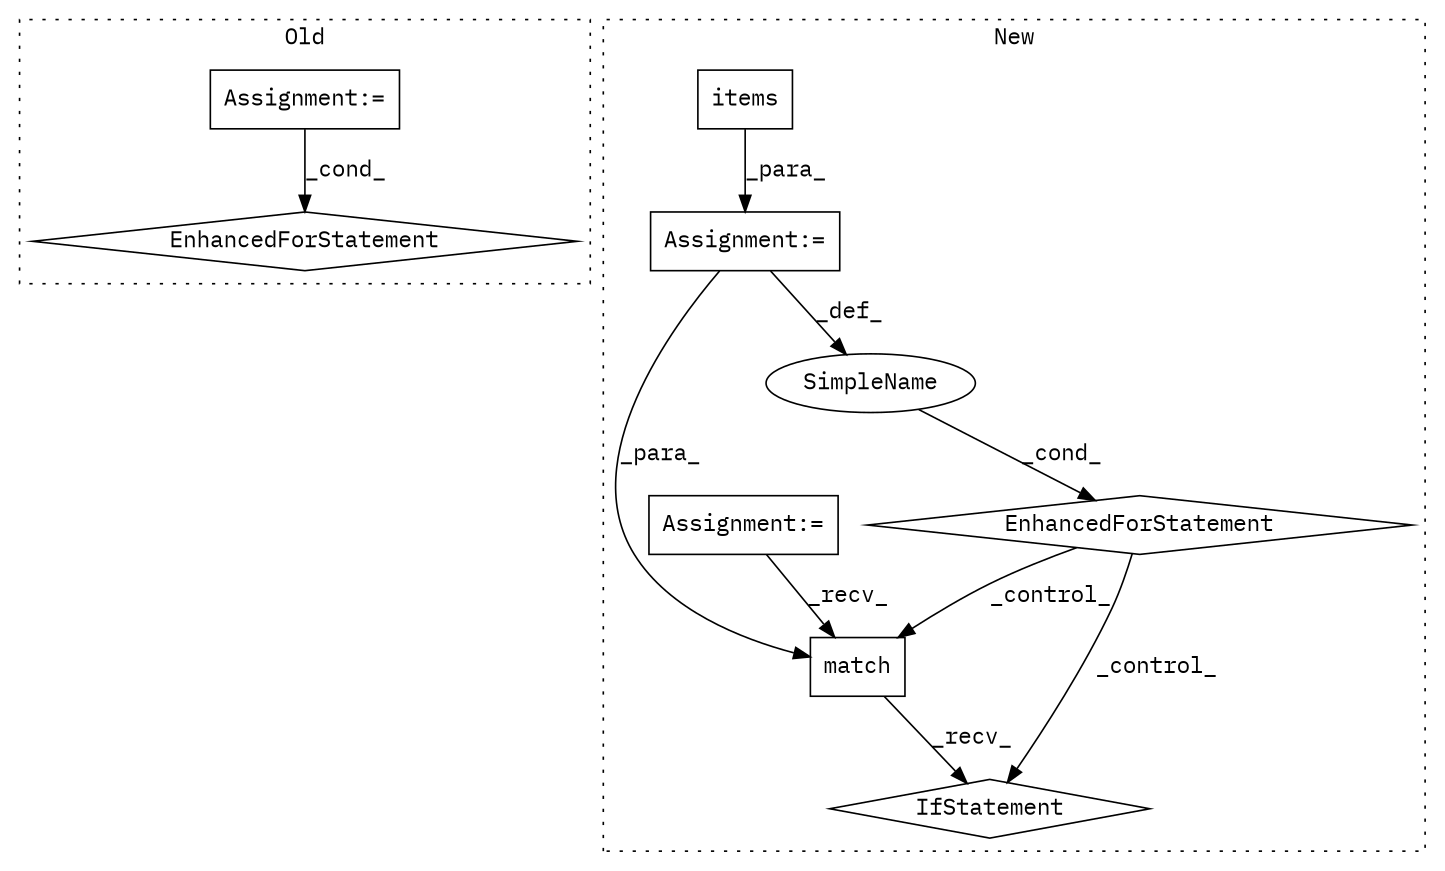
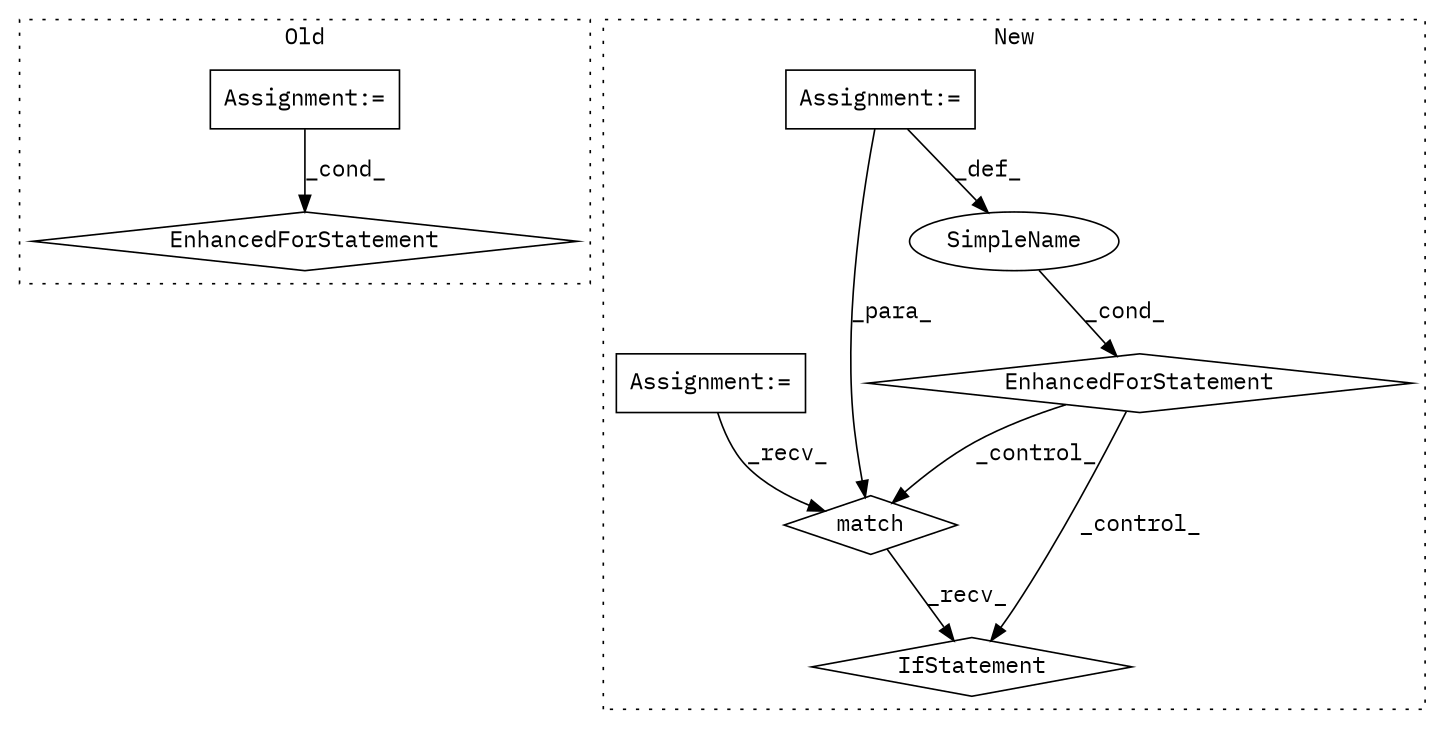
node "items": removed
node "match": shape box -> diamond
